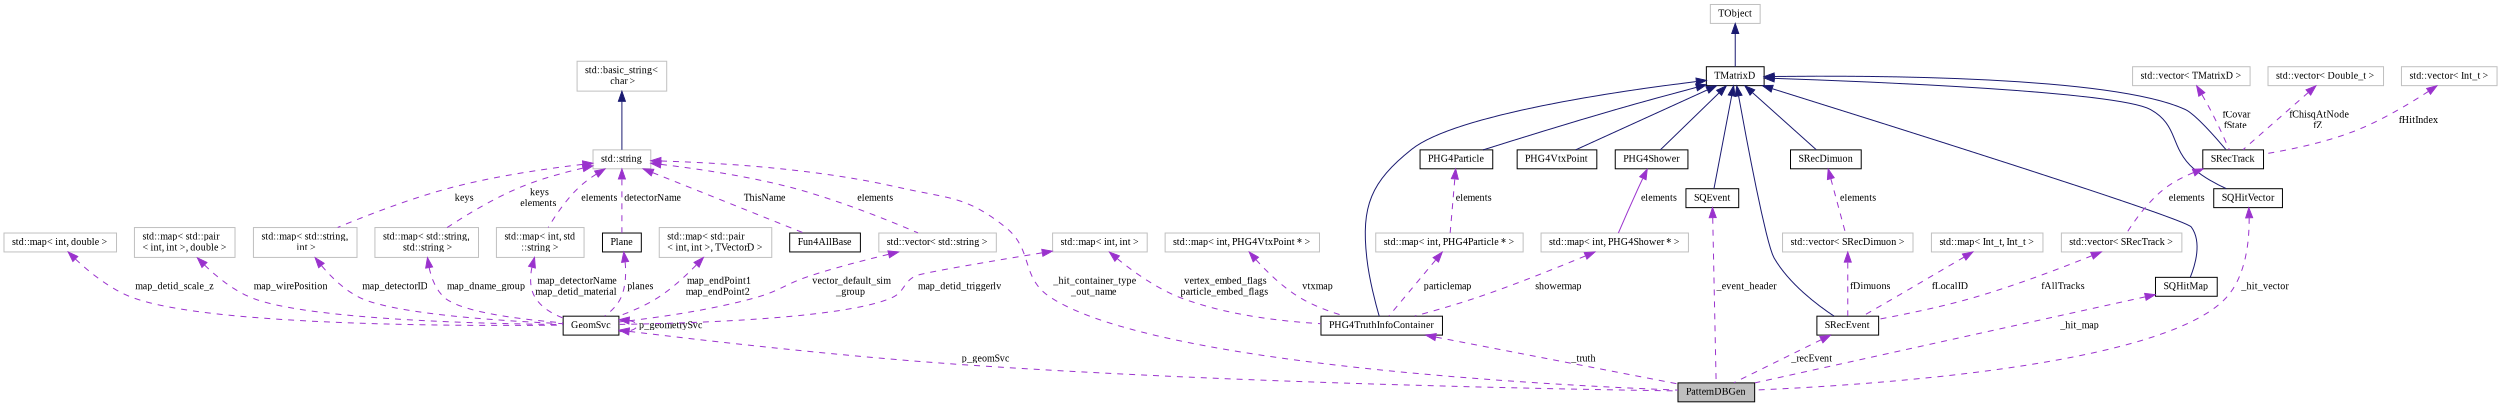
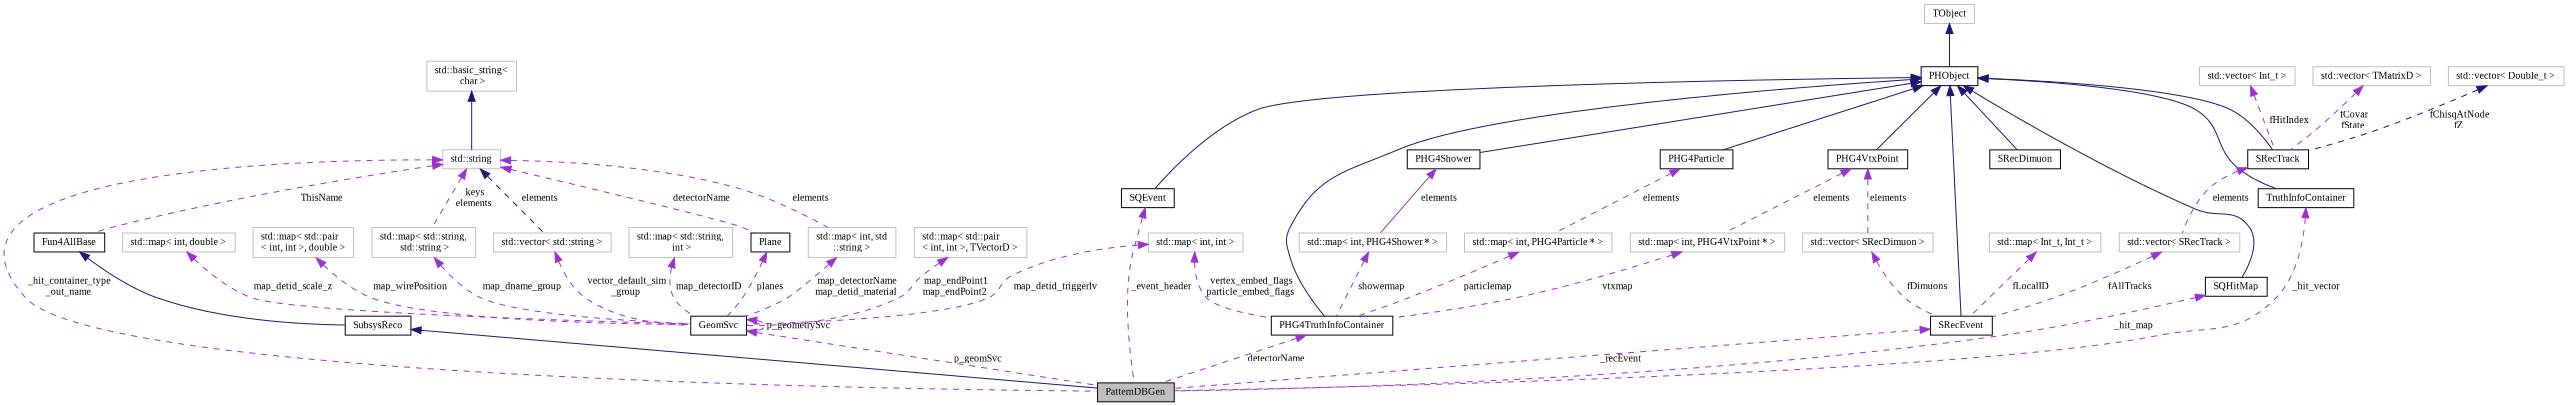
node "TMatrixD": label "TMatrixD" -> "PHObject"
edge "SRecTrack" -> "std::vector< Double_t >": color darkorchid3 -> midnightblue
edge "std::map< std::string, int >" -> "std::string": removed, label "keys"
edge "std::vector< std::string >" -> "std::string": color darkorchid3 -> midnightblue
node "SQHitVector": label "SQHitVector" -> "TruthInfoContainer"
edge "std::map< int, PHG4VtxPoint * >" -> "PHG4VtxPoint": added, label "elements"
edge "std::vector< SRecDimuon >" -> "SRecDimuon": now "std::vector< SRecDimuon >" -> "PHG4VtxPoint"
node "SubsysReco": added
edge "PatternDBGen" -> "PHG4TruthInfoContainer": label " _truth" -> " detectorName"
